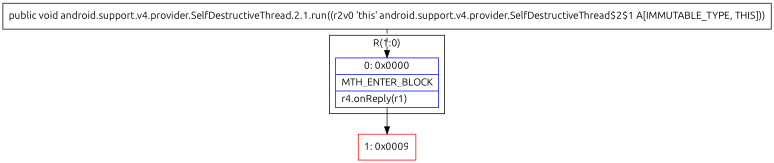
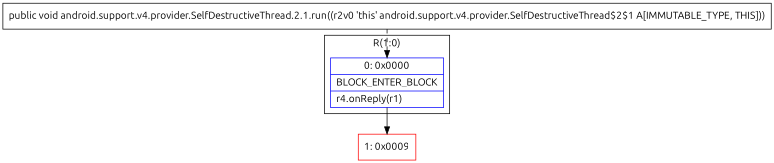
node "0: 0x0000": text "MTH_ENTER_BLOCK" -> "BLOCK_ENTER_BLOCK"
